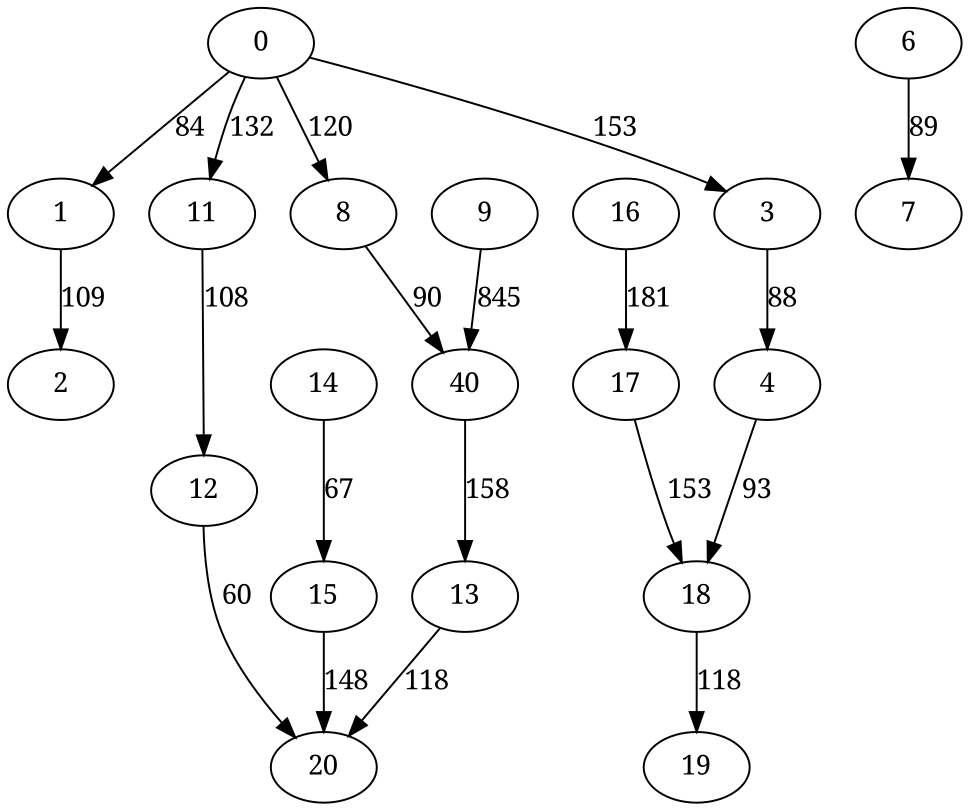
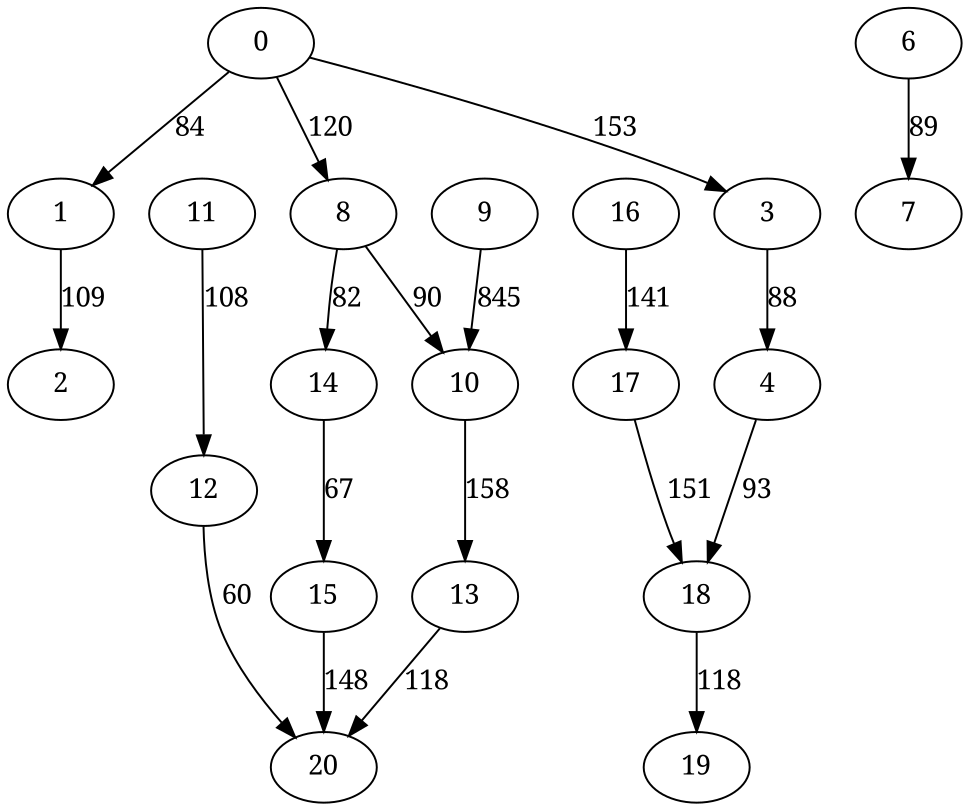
edge "0" -> "11": removed, label "132"
edge "8" -> "14": added, label "82"
edge "16" -> "17": label "181" -> "141"
node "40": label "40" -> "10"
edge "17" -> "18": label "153" -> "151"
